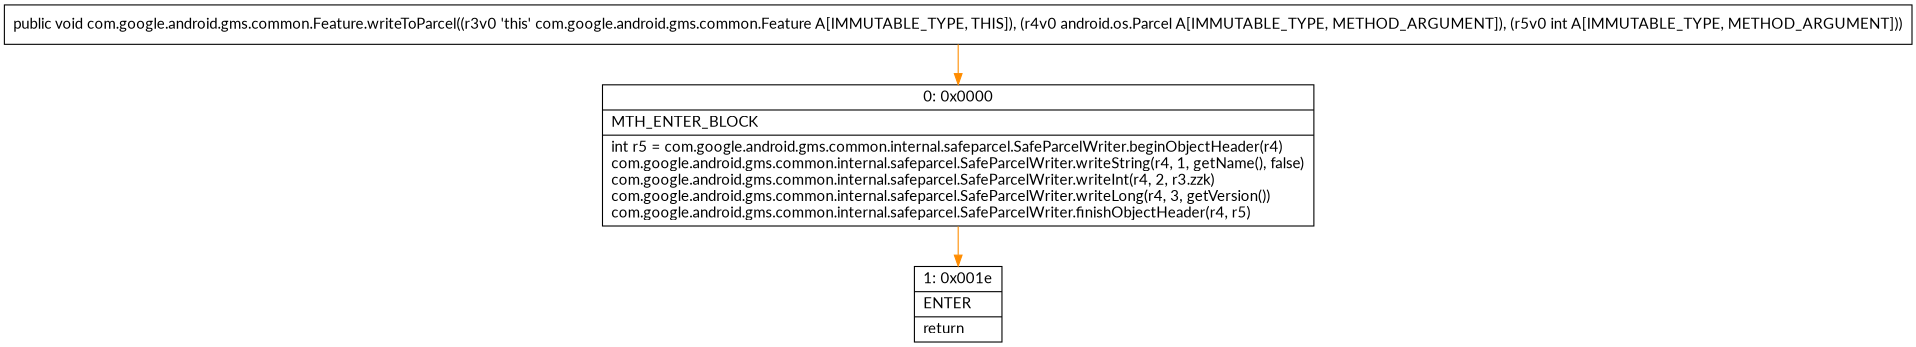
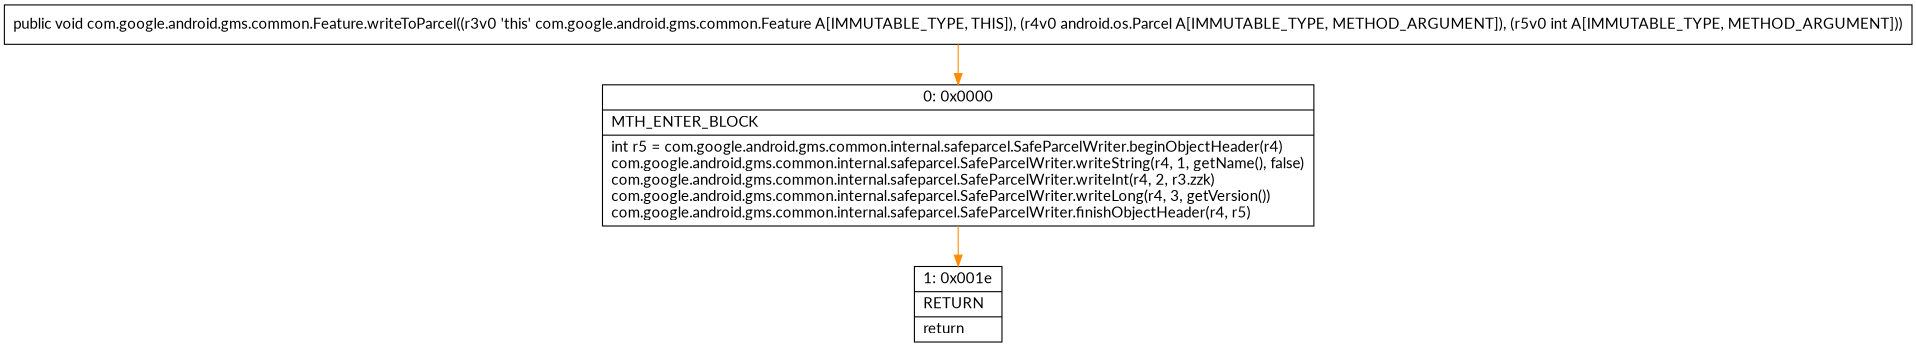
node "1: 0x001e": text "ENTER" -> "RETURN"
